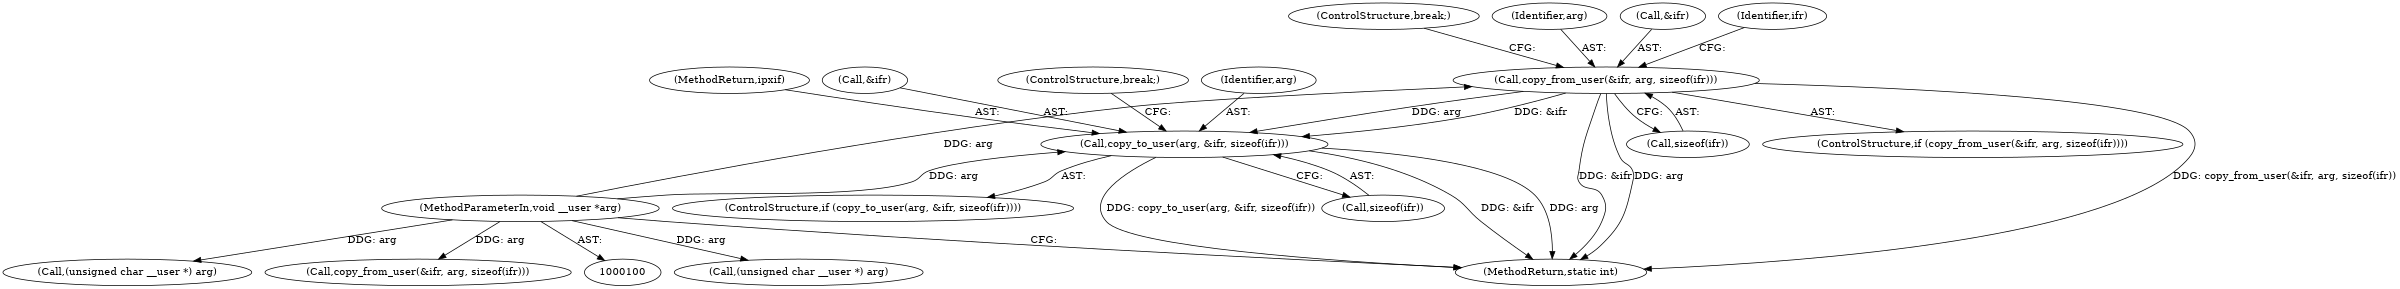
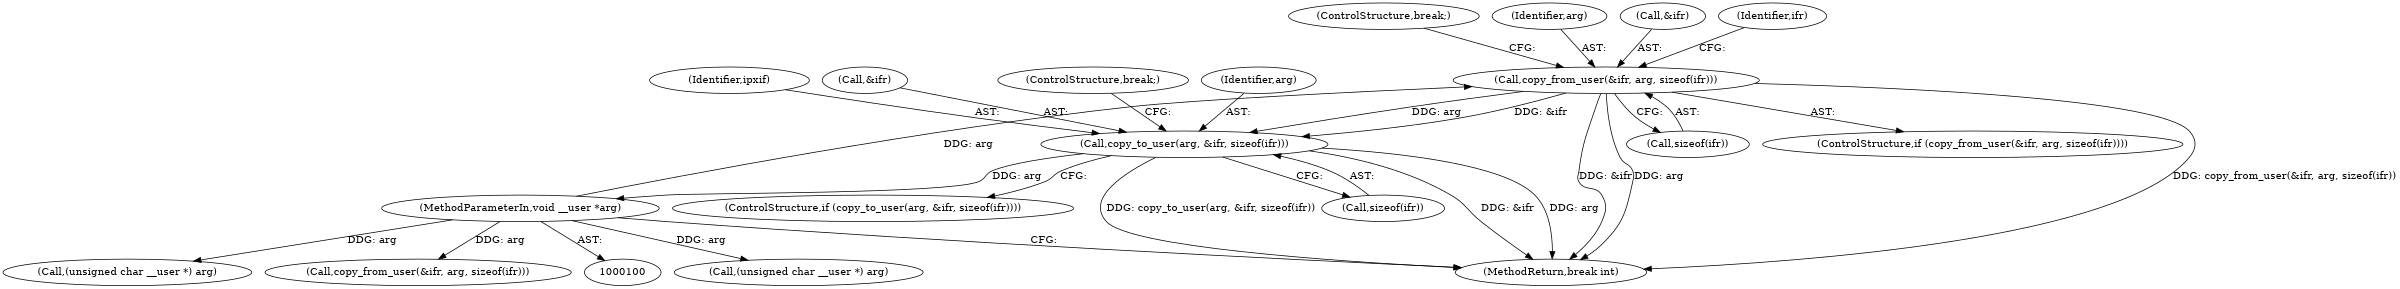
node "(MethodReturn,ipxif)": label "(MethodReturn,ipxif)" -> "(Identifier,ipxif)"
edge "(Call,copy_to_user(arg, &ifr, sizeof(ifr)))" -> "(ControlStructure,if (copy_to_user(arg, &ifr, sizeof(ifr))))": label "AST: " -> "CFG: "
edge "(MethodParameterIn,void __user *arg)" -> "(Call,copy_to_user(arg, &ifr, sizeof(ifr)))": reversed
node "(MethodReturn,static int)": label "(MethodReturn,static int)" -> "(MethodReturn,break int)"
